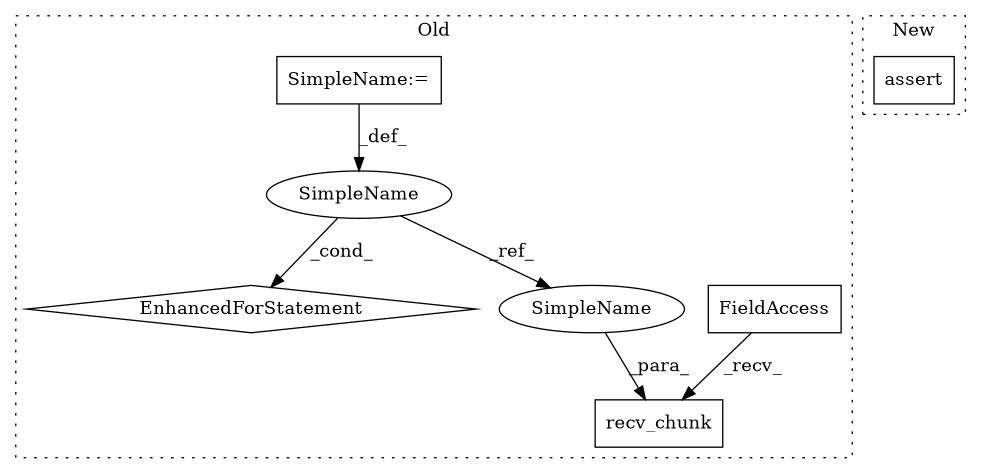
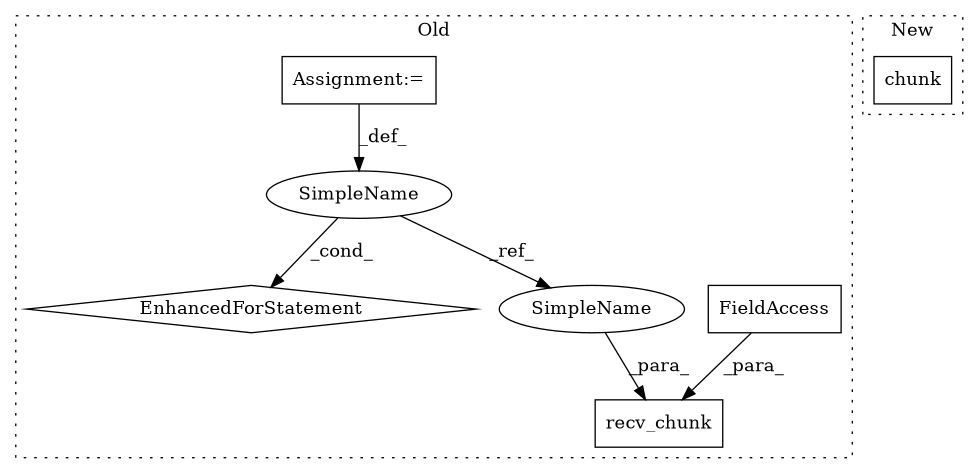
node "SimpleName:=": label "SimpleName:=" -> "Assignment:="
node "assert": label "assert" -> "chunk"
edge "FieldAccess" -> "recv_chunk": label "_recv_" -> "_para_"
